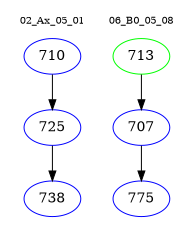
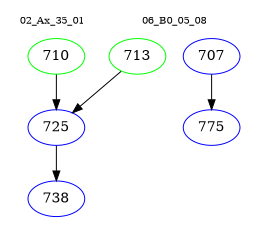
cluster "02_Ax_05_01": label "02_Ax_05_01" -> "02_Ax_35_01"
node "710": color blue -> green
edge "713" -> "707": now "713" -> "725"
